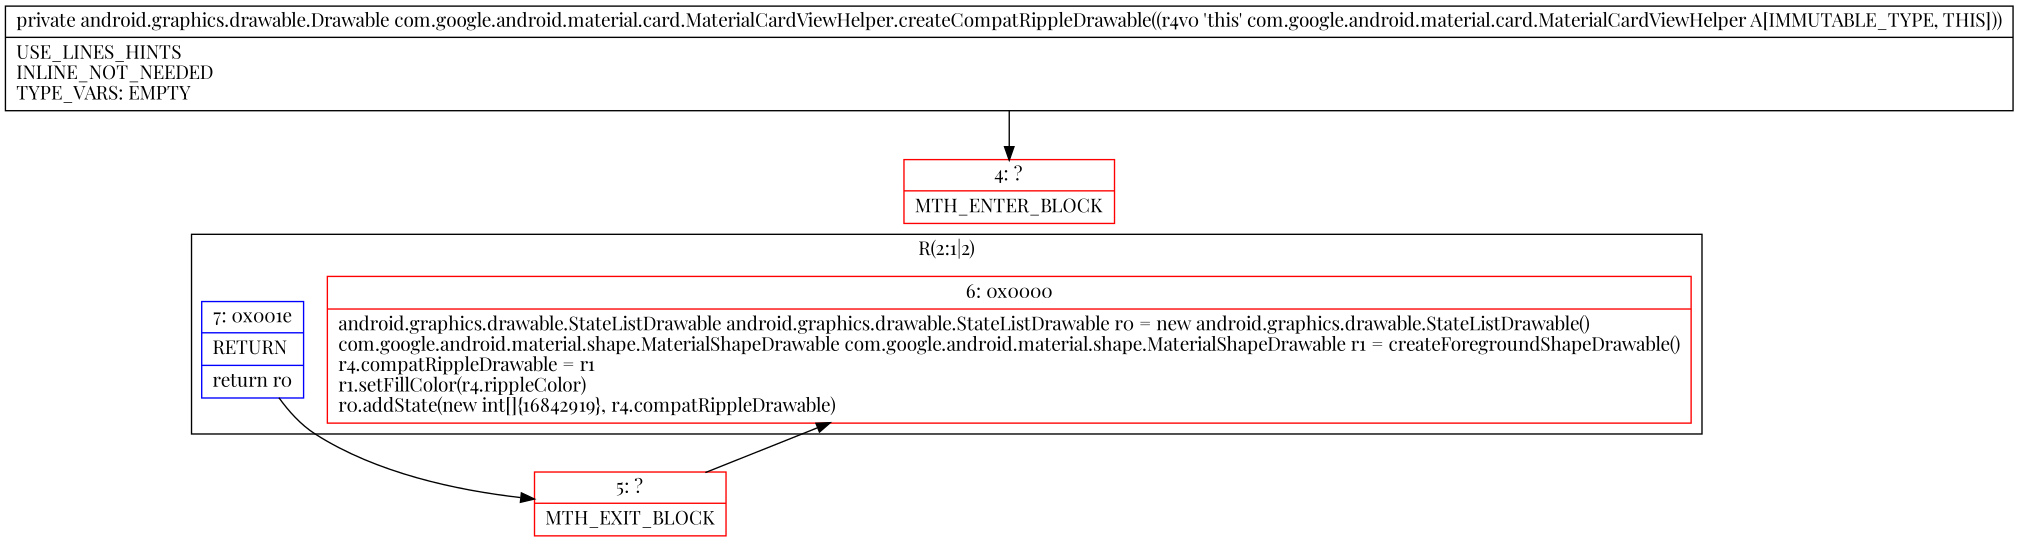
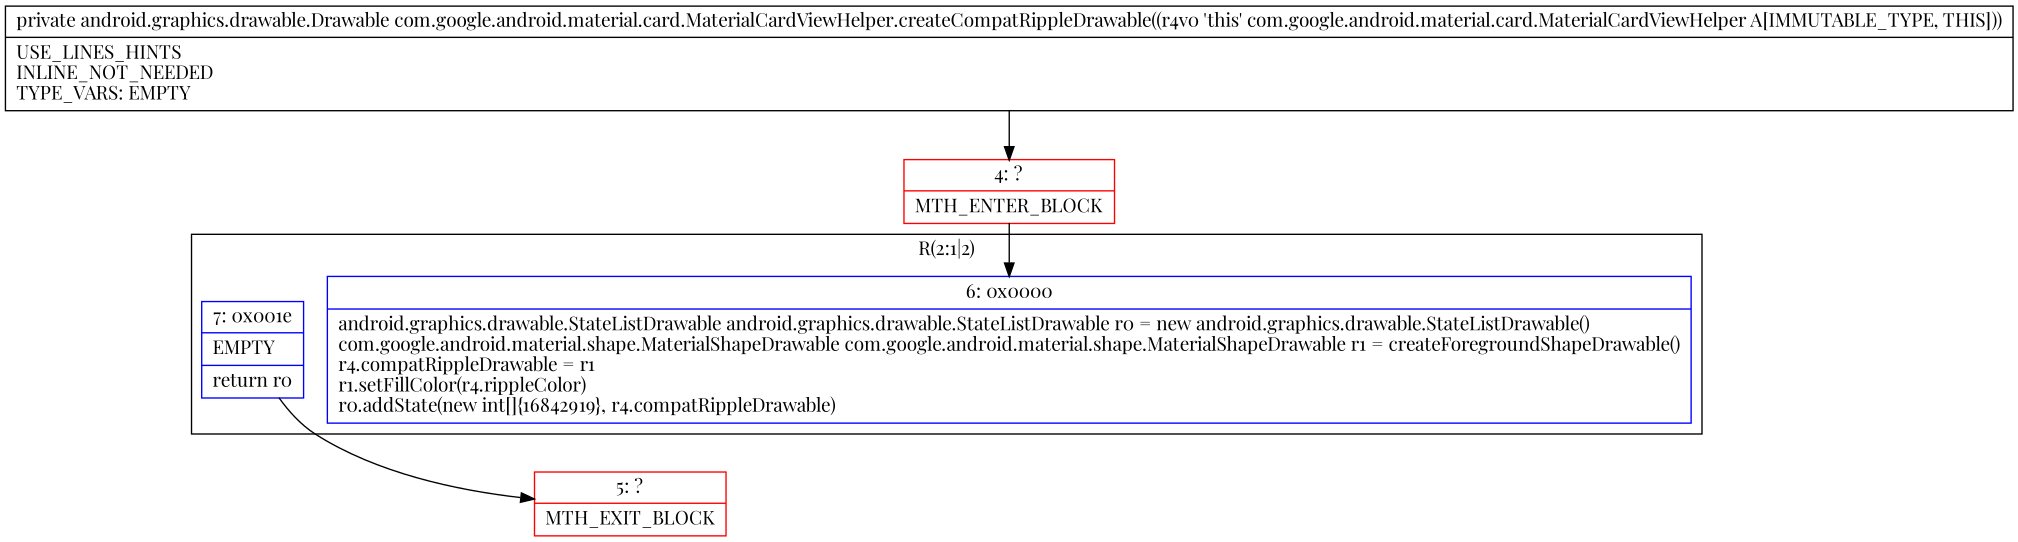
node "7: 0x001e": text "RETURN" -> "EMPTY"
node "6: 0x0000": color red -> blue
edge "5: ?" -> "6: 0x0000": now "4: ?" -> "6: 0x0000"
